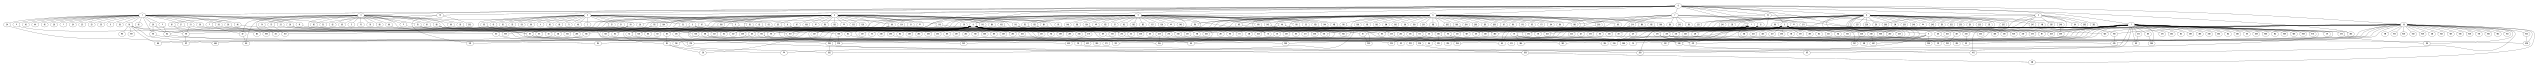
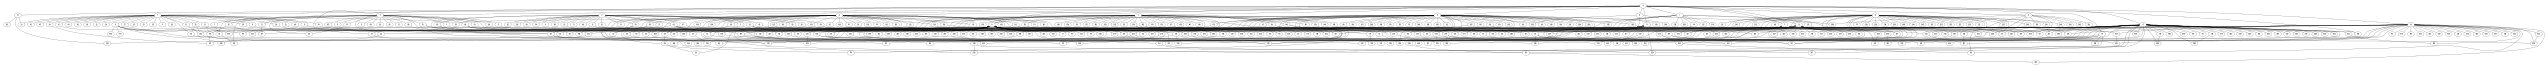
node "273": removed
